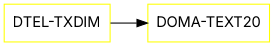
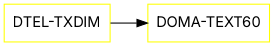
node "DOMA-TEXT20": label "DOMA-TEXT20" -> "DOMA-TEXT60"
